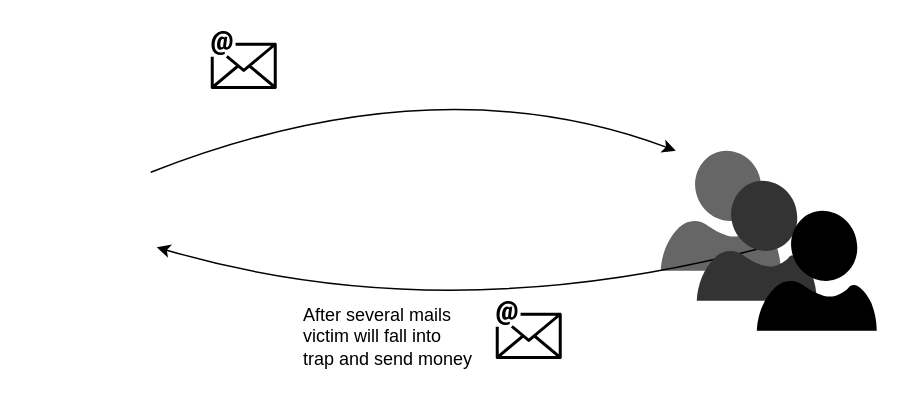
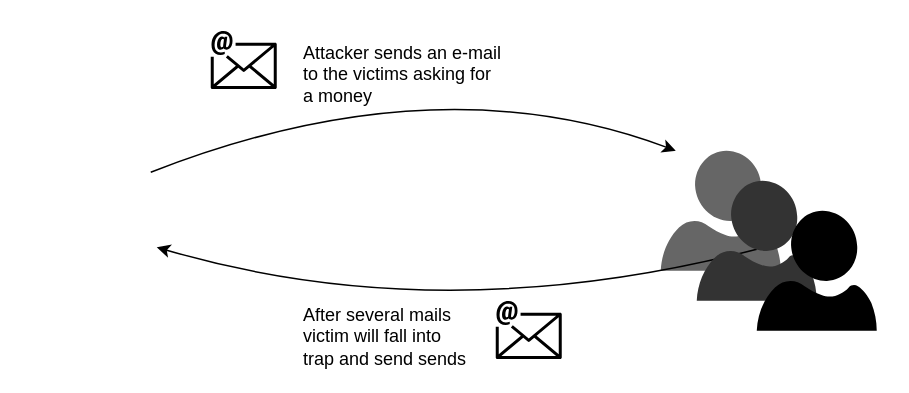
node "Attacker sends an e-mail to the victims asking for a money": added
node "After several mails victim will fall into trap and send money": label "After several mails victim will fall into trap and send money" -> "After several mails victim will fall into trap and send sends"
